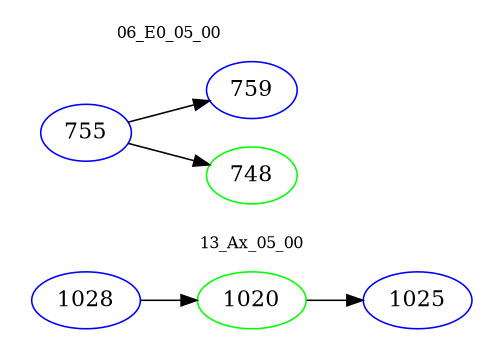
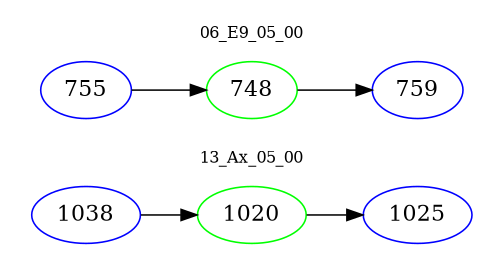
cluster "06_E0_05_00": label "06_E0_05_00" -> "06_E9_05_00"
edge "755" -> "759": now "748" -> "759"
node "1028": label "1028" -> "1038"
